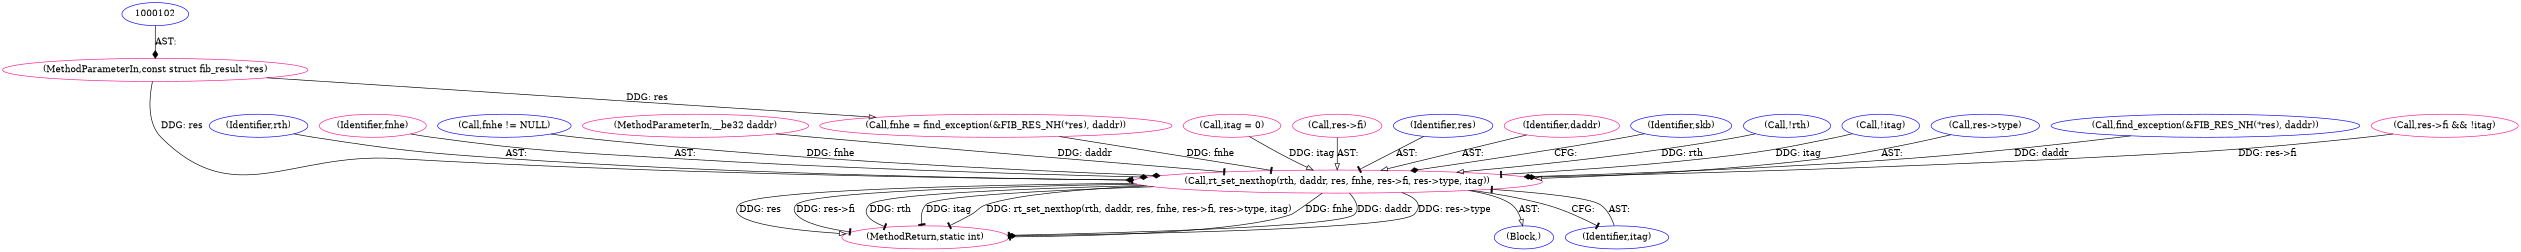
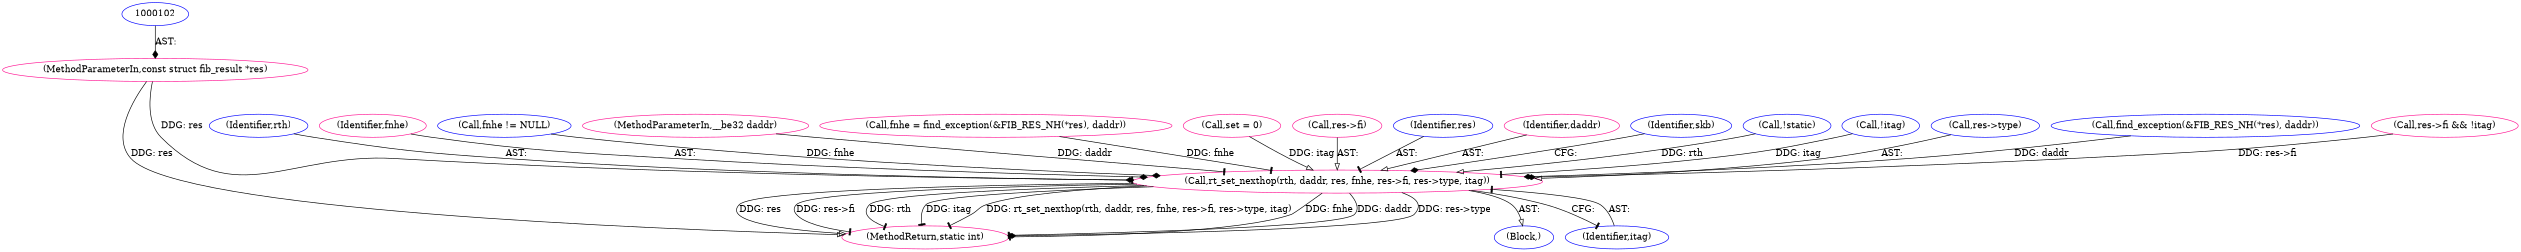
edge "(MethodParameterIn,const struct fib_result *res)" -> "(Call,fnhe = find_exception(&FIB_RES_NH(*res), daddr))": now "(MethodParameterIn,const struct fib_result *res)" -> "(MethodReturn,static int)"
node "(Call,itag = 0)": label "(Call,itag = 0)" -> "(Call,set = 0)"
node "(Call,!rth)": label "(Call,!rth)" -> "(Call,!static)"
